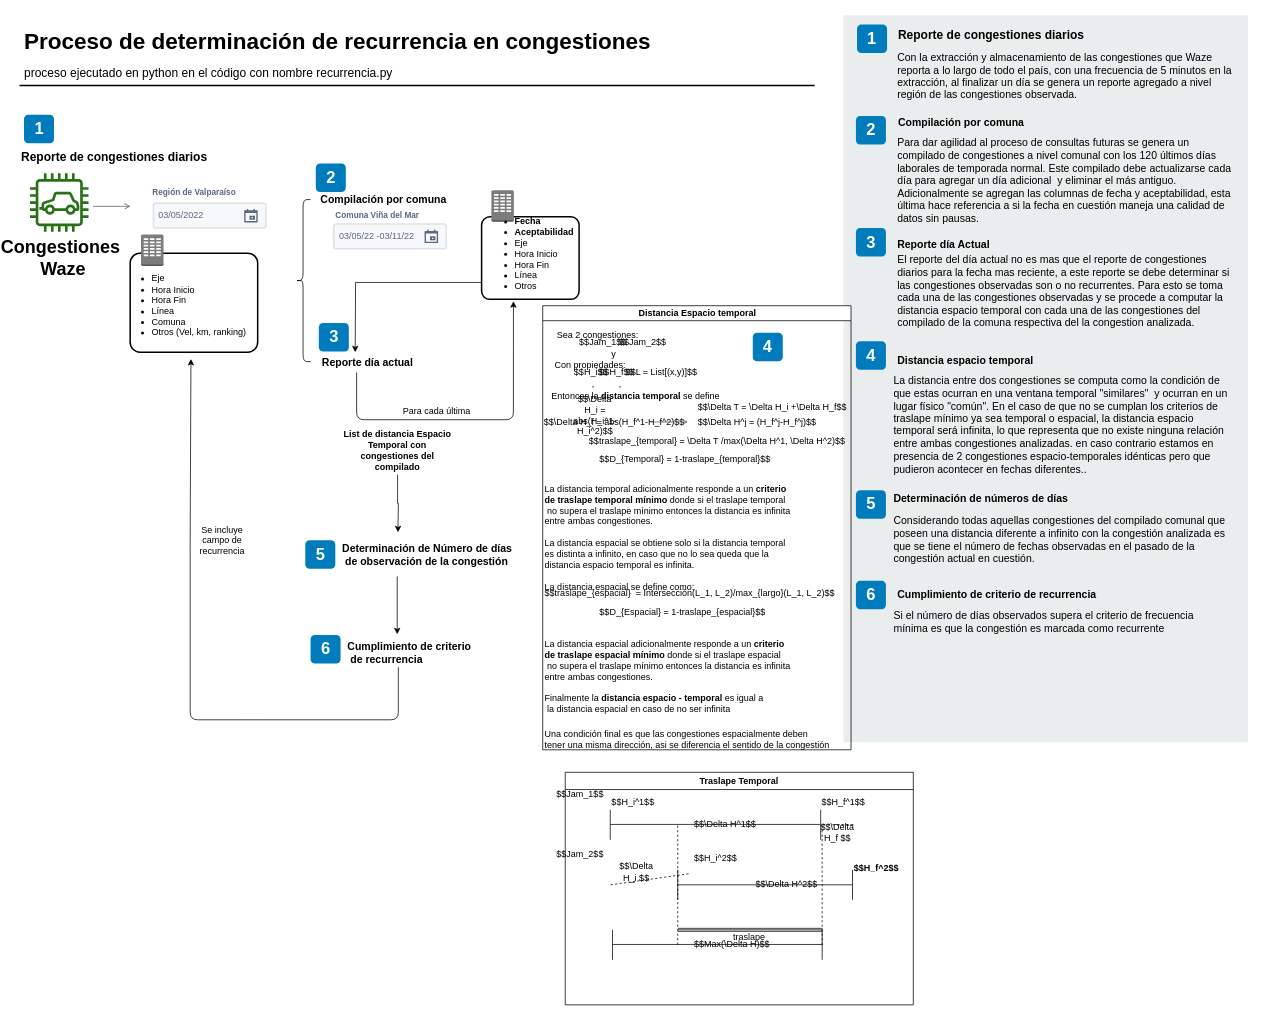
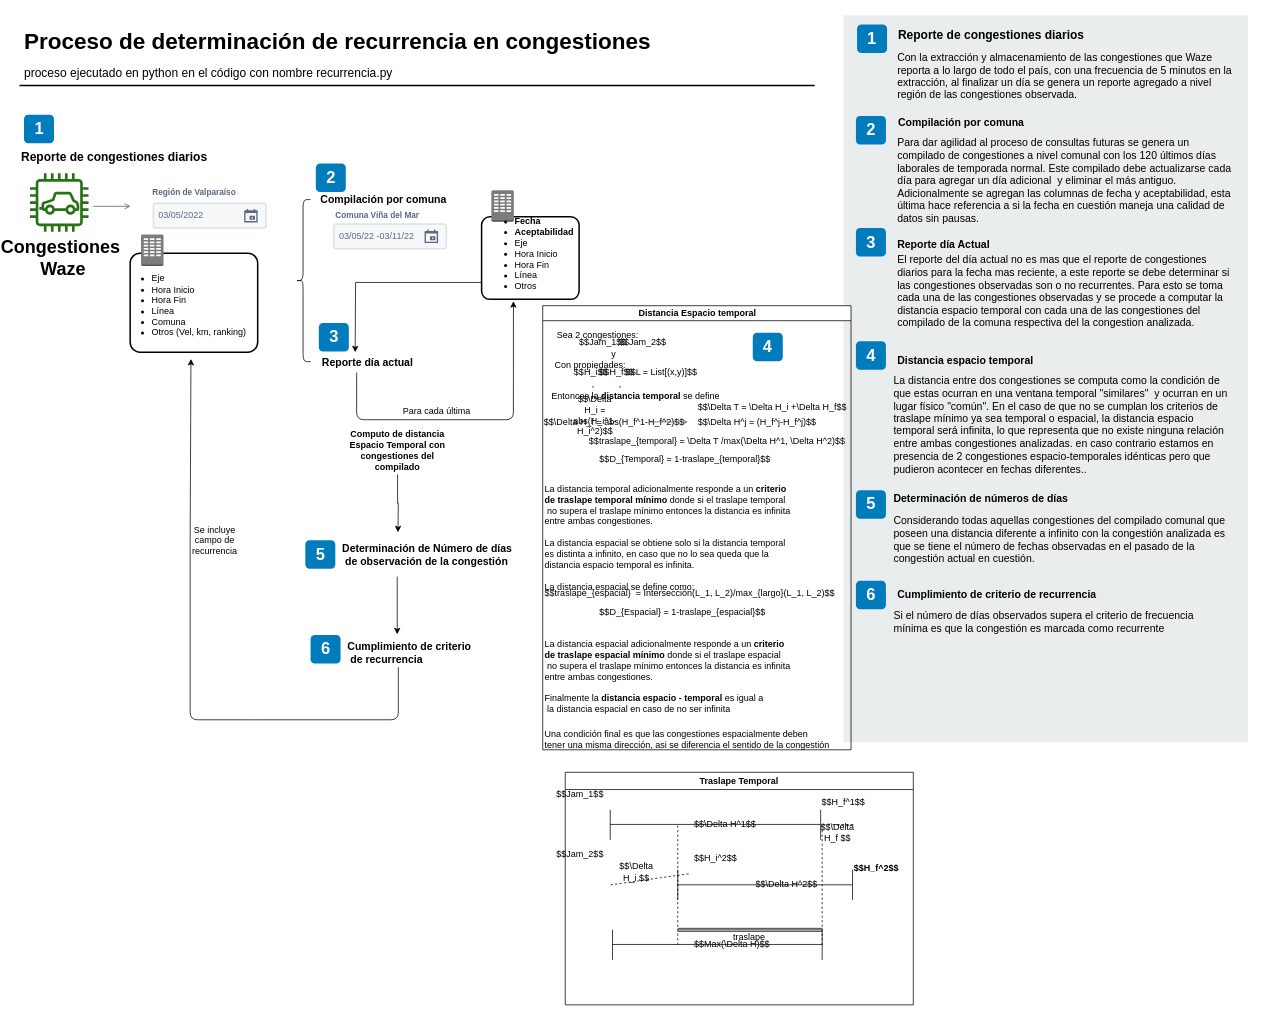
node "List de distancia Espacio Temporal con congestiones del compilado": label "List de distancia Espacio Temporal con congestiones del compilado" -> "Computo de distancia Espacio Temporal con congestiones del compilado"
node "Se incluye campo de recurrencia": moved (222, 540) -> (215, 540)
node "$$H_i^1$$": removed
